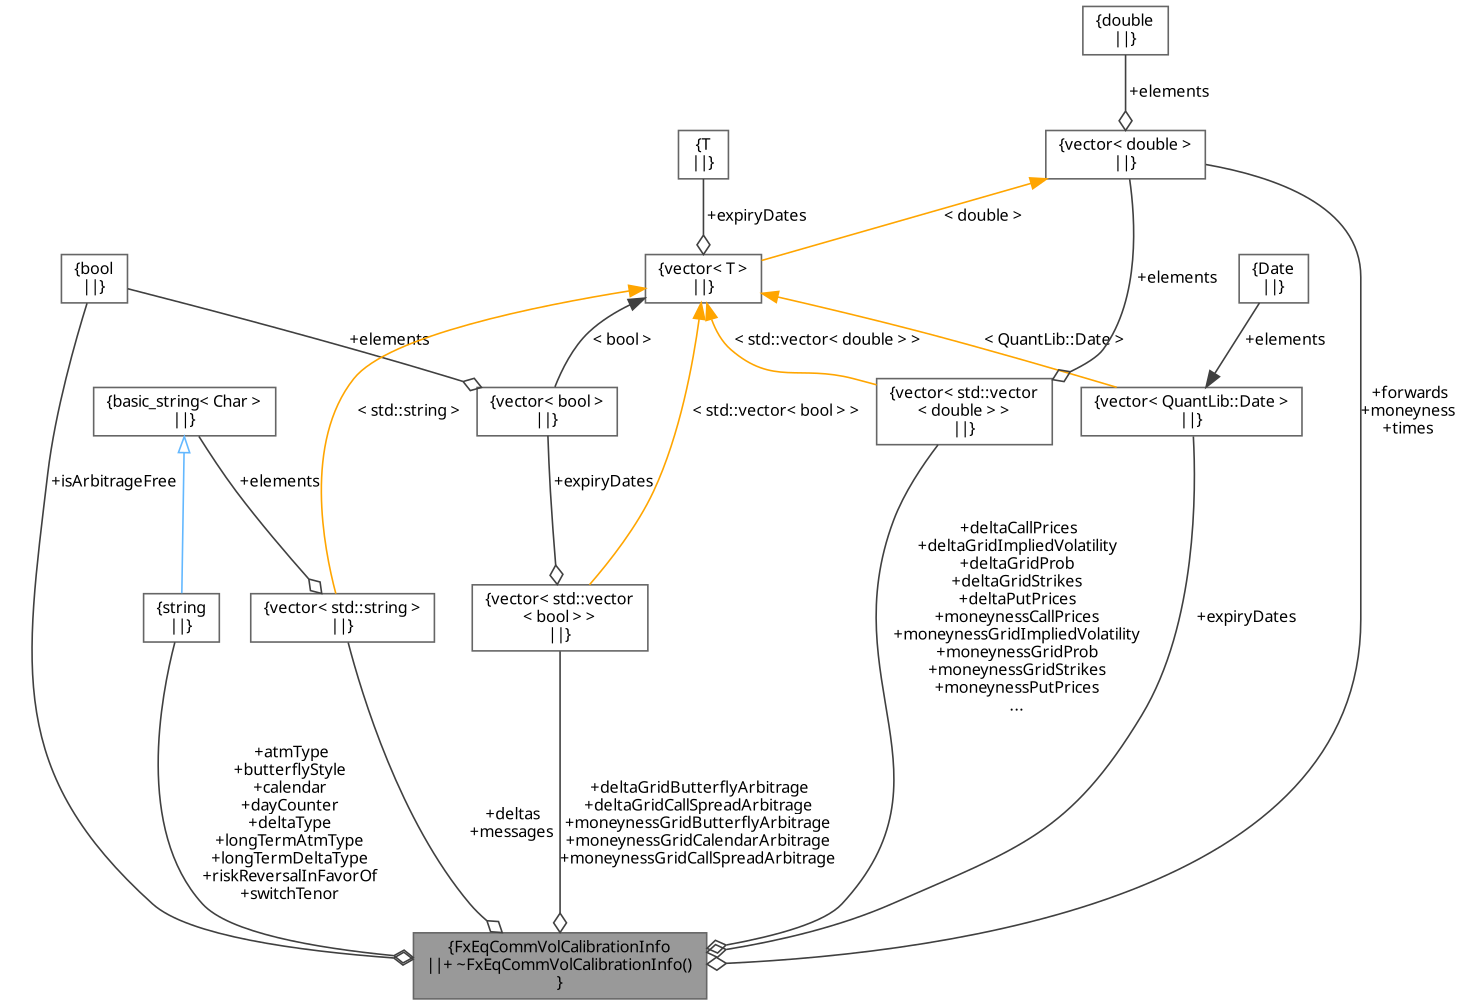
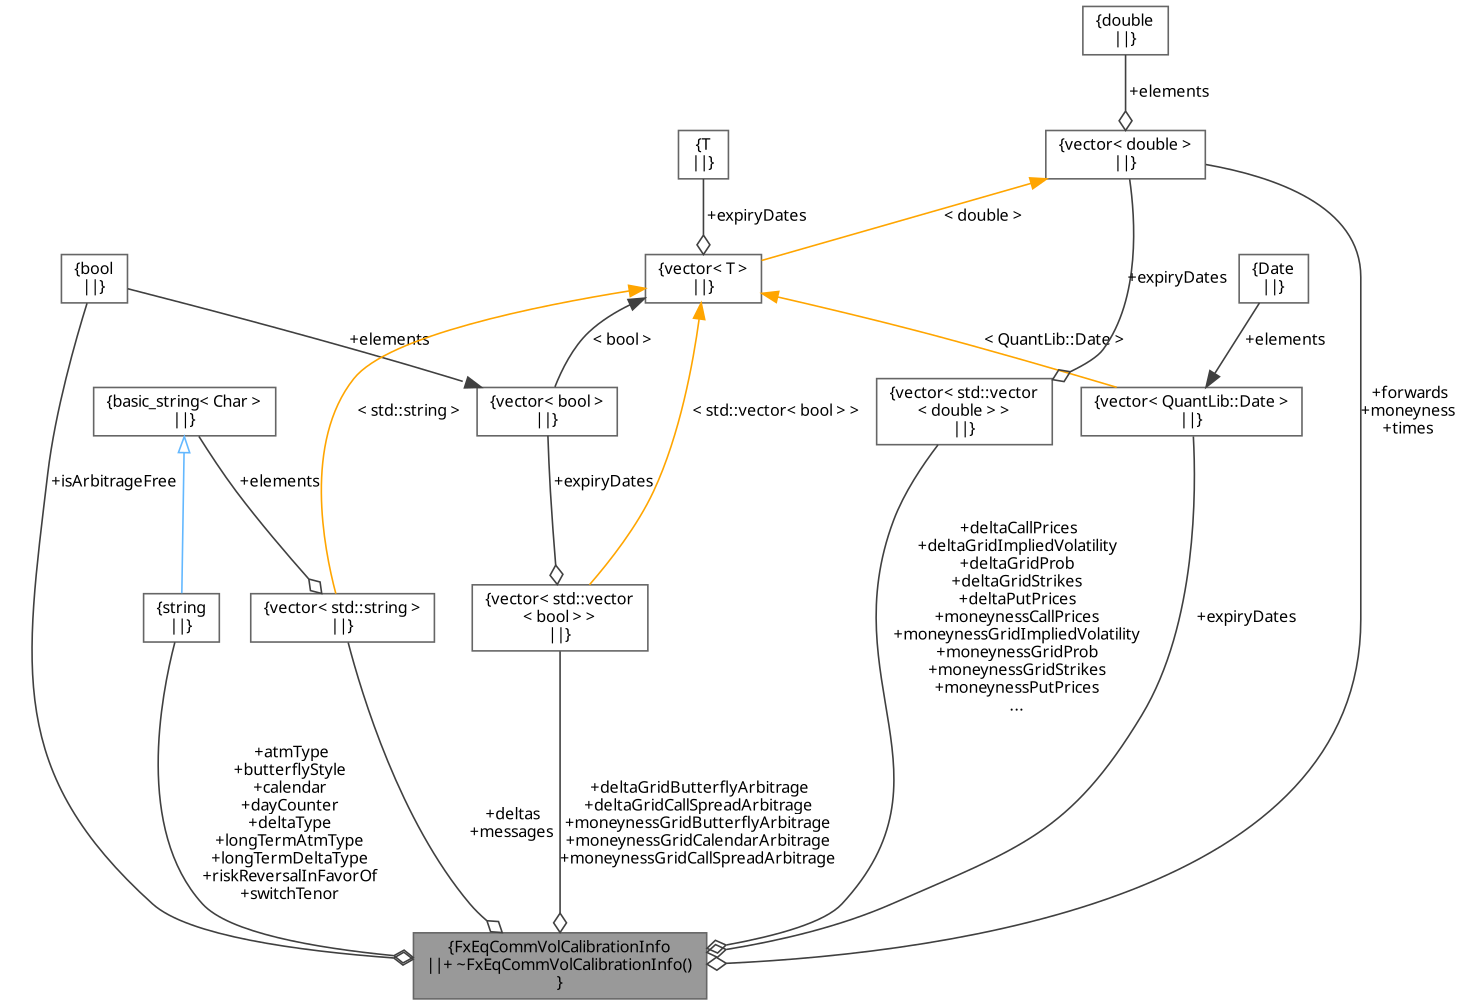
edge "{vector< double > ||}" -> "{vector< std::vector < double > > ||}": label " +elements" -> " +expiryDates"
edge "{bool ||}" -> "{vector< bool > ||}": arrowhead odiamond -> normal
edge "{vector< std::vector < double > > ||}" -> "{vector< T > ||}": removed, label "< std::vector< double > >"
